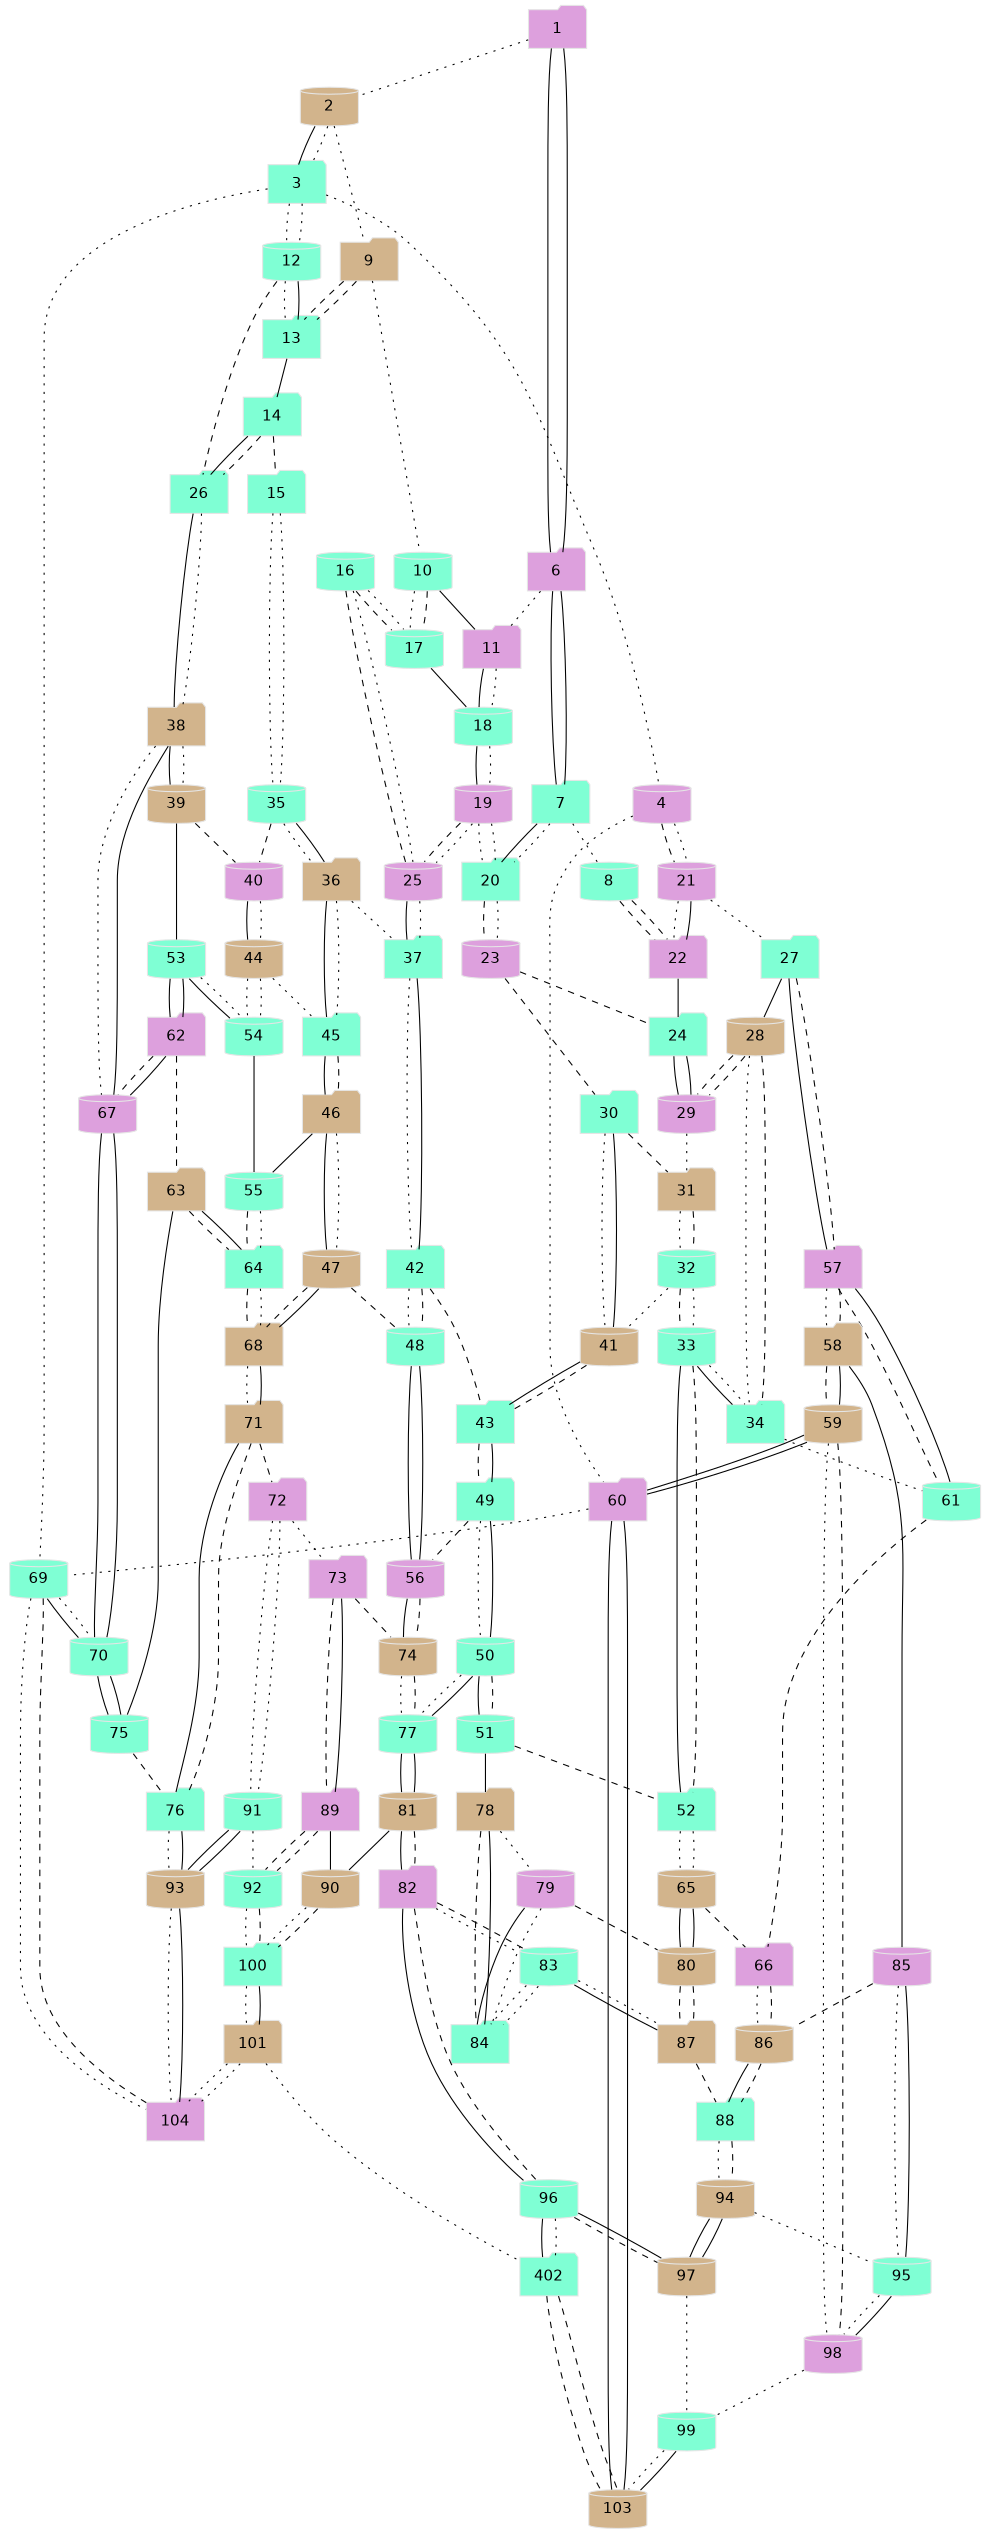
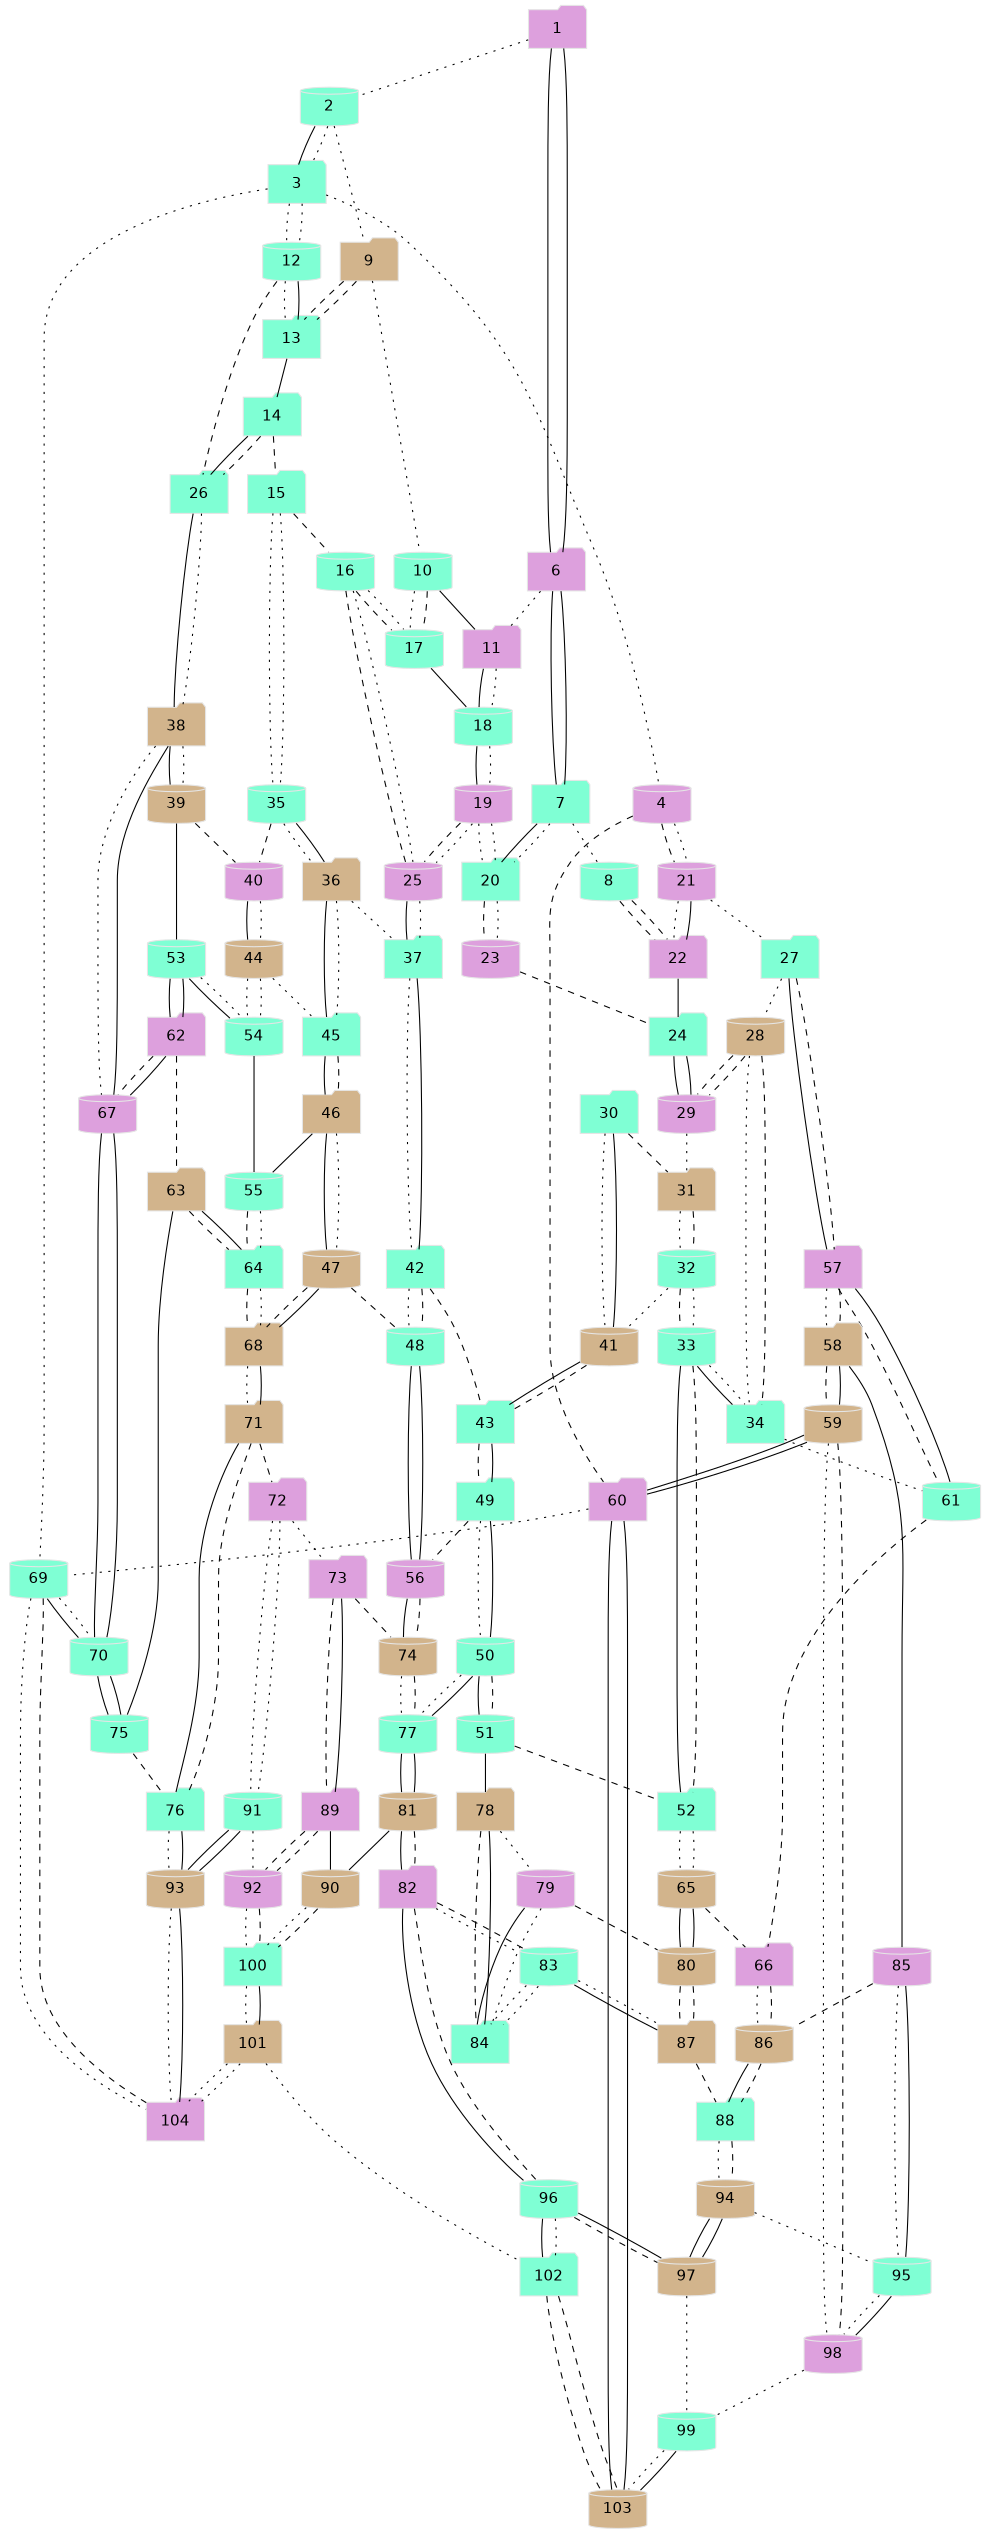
node "2": fillcolor tan -> aquamarine
edge "15" -- "16": added
edge "27" -- "28": style solid -> dotted
edge "23" -- "30": removed
edge "4" -- "60": style dotted -> dashed
node "92": fillcolor aquamarine -> plum
node "402": label "402" -> "102"
